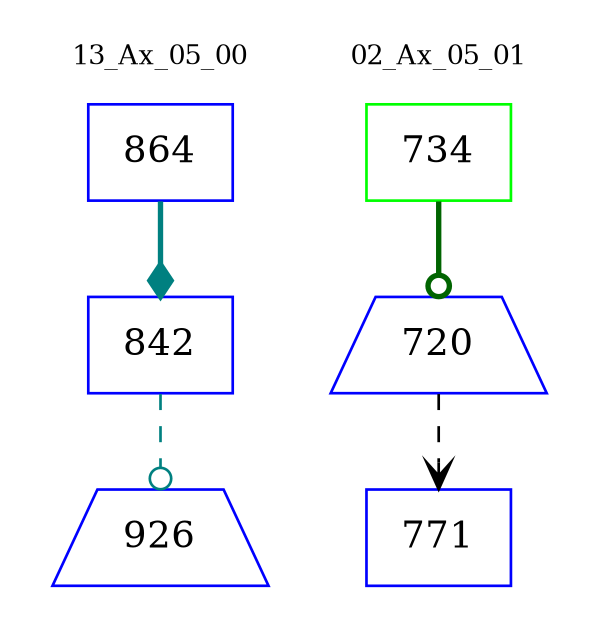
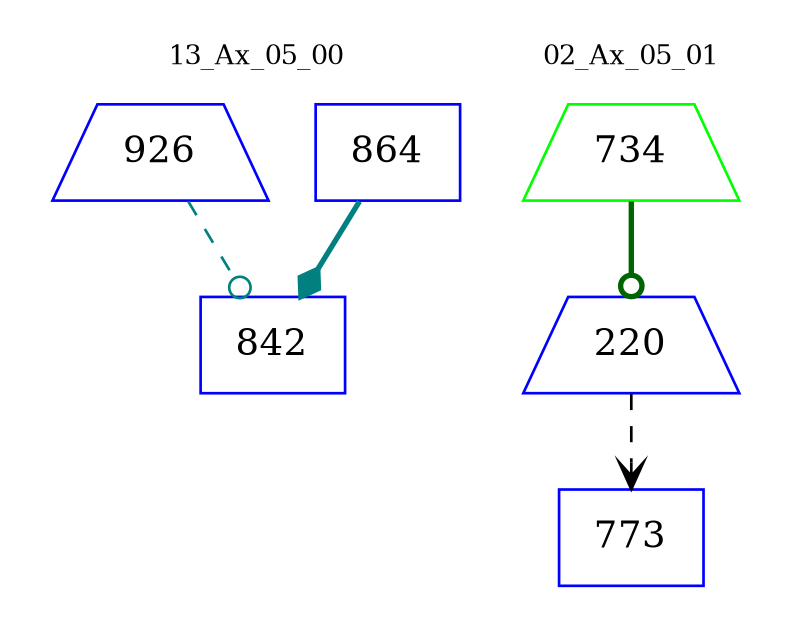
node "734": shape box -> trapezium
node "720": label "720" -> "220"
edge "842" -> "926": reversed
node "771": label "771" -> "773"
